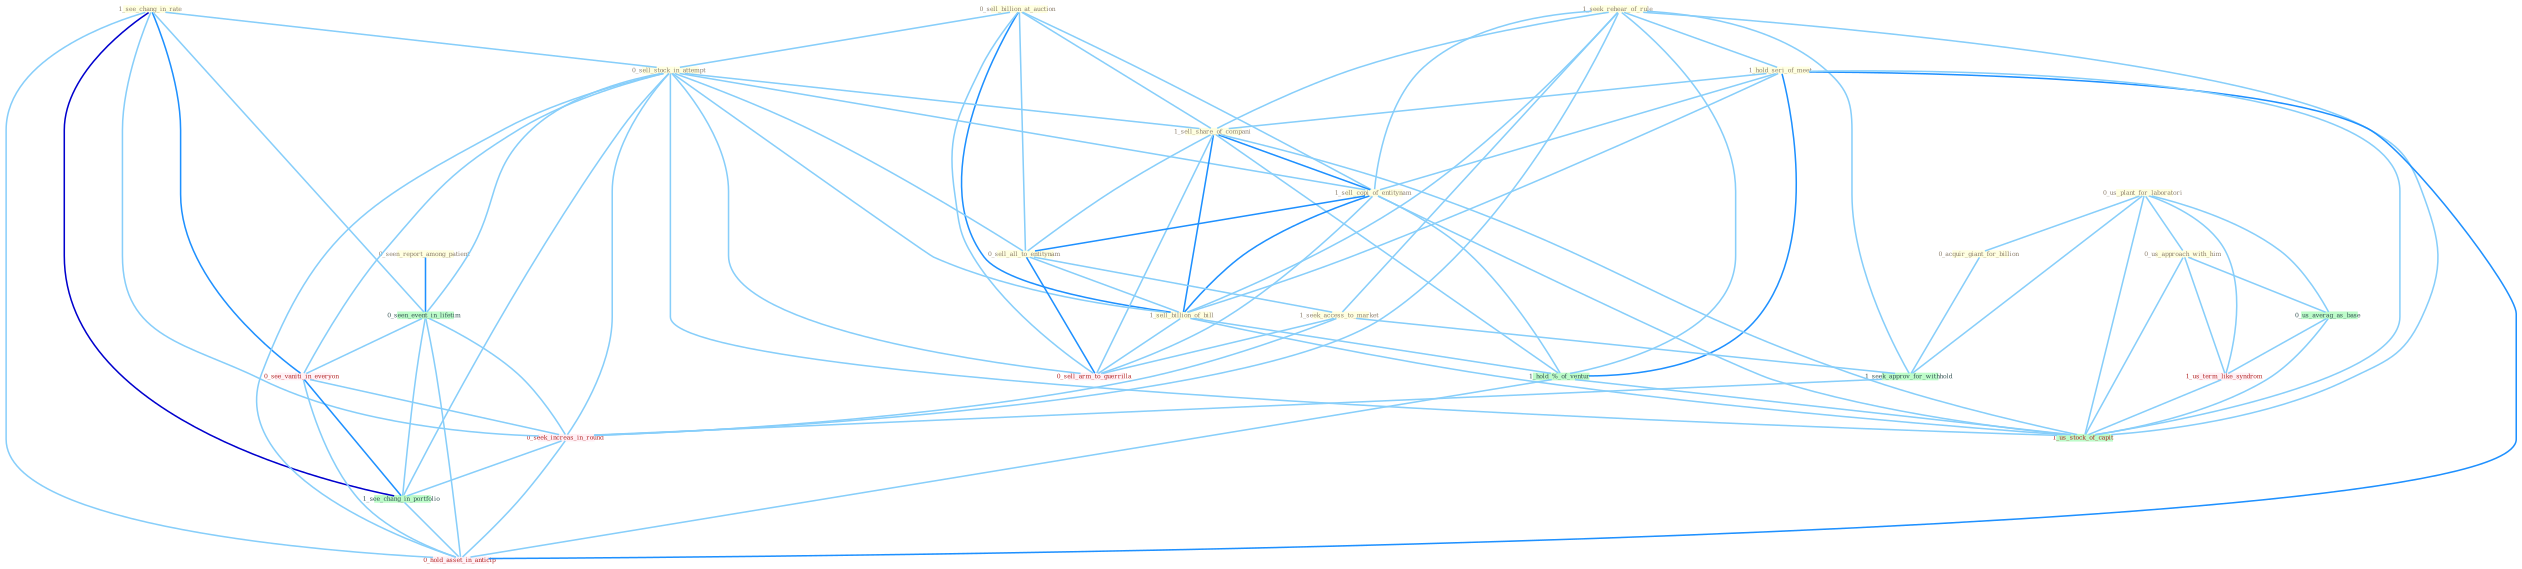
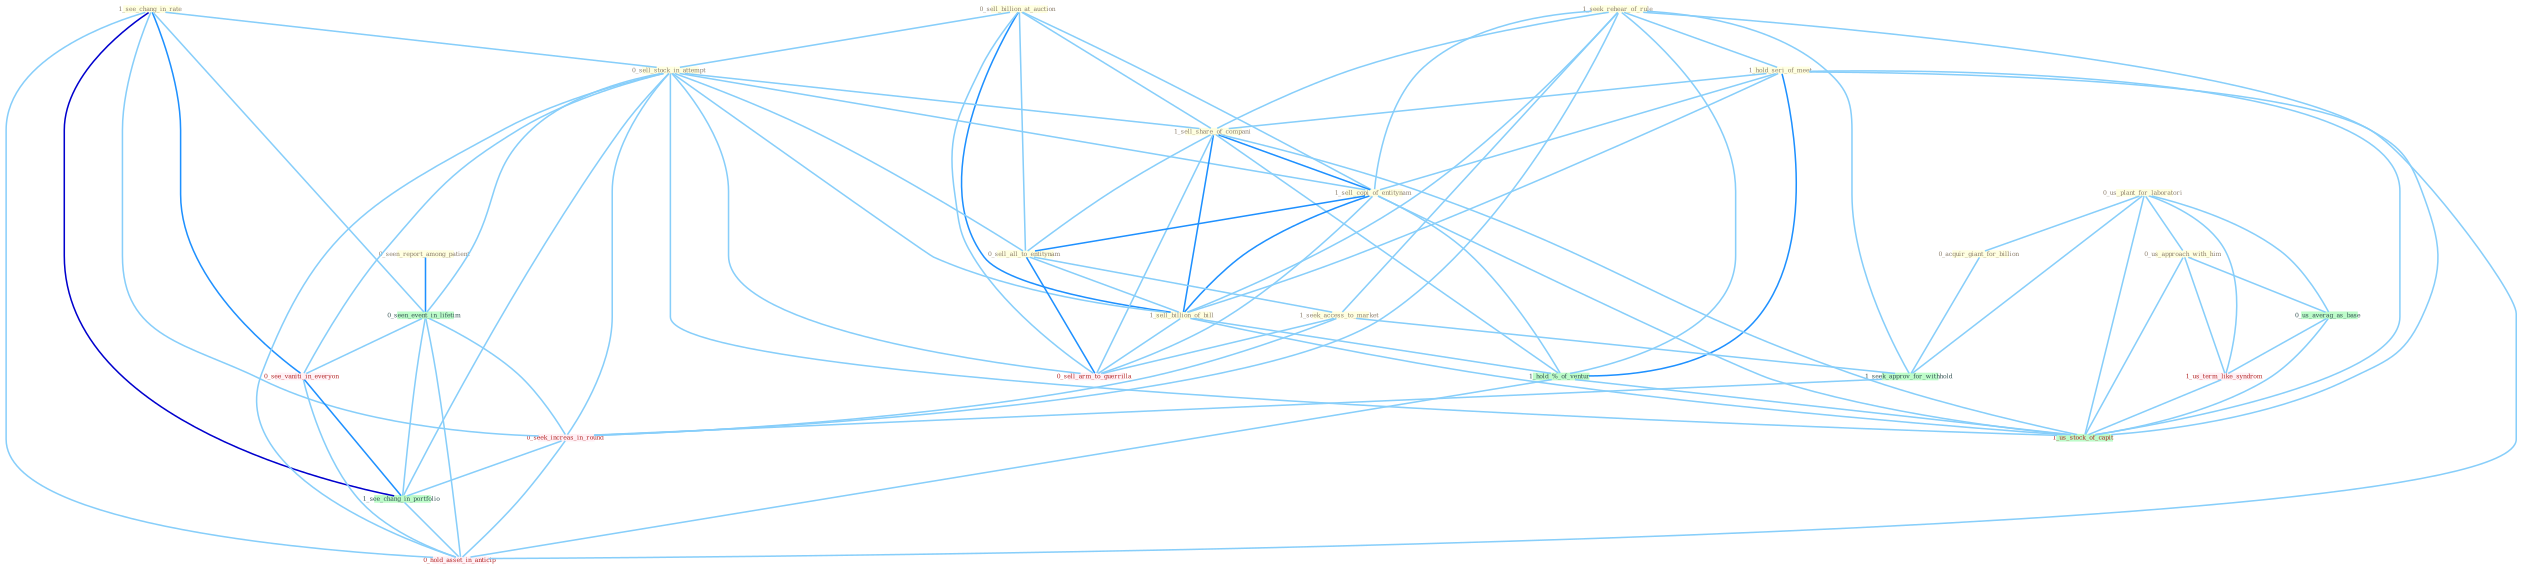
edge "0_see_vaniti_in_everyon" -- "0_seek_increas_in_round": removed
edge "1_hold_seri_of_meet" -- "0_hold_asset_in_anticip": color #1e90ff -> #87cefa
